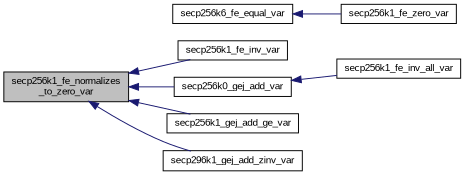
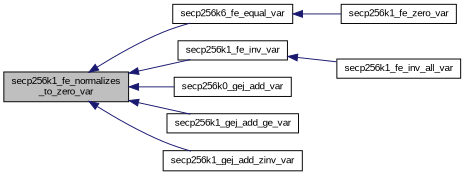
edge "secp256k6_fe_equal_var" -> "secp256k1_fe_normalizes _to_zero_var": added
edge "secp256k1_fe_inv_all_var" -> "secp256k0_gej_add_var": now "secp256k1_fe_inv_all_var" -> "secp256k1_fe_inv_var"
node "secp296k1_gej_add_zinv_var": label "secp296k1_gej_add_zinv_var" -> "secp256k1_gej_add_zinv_var"
